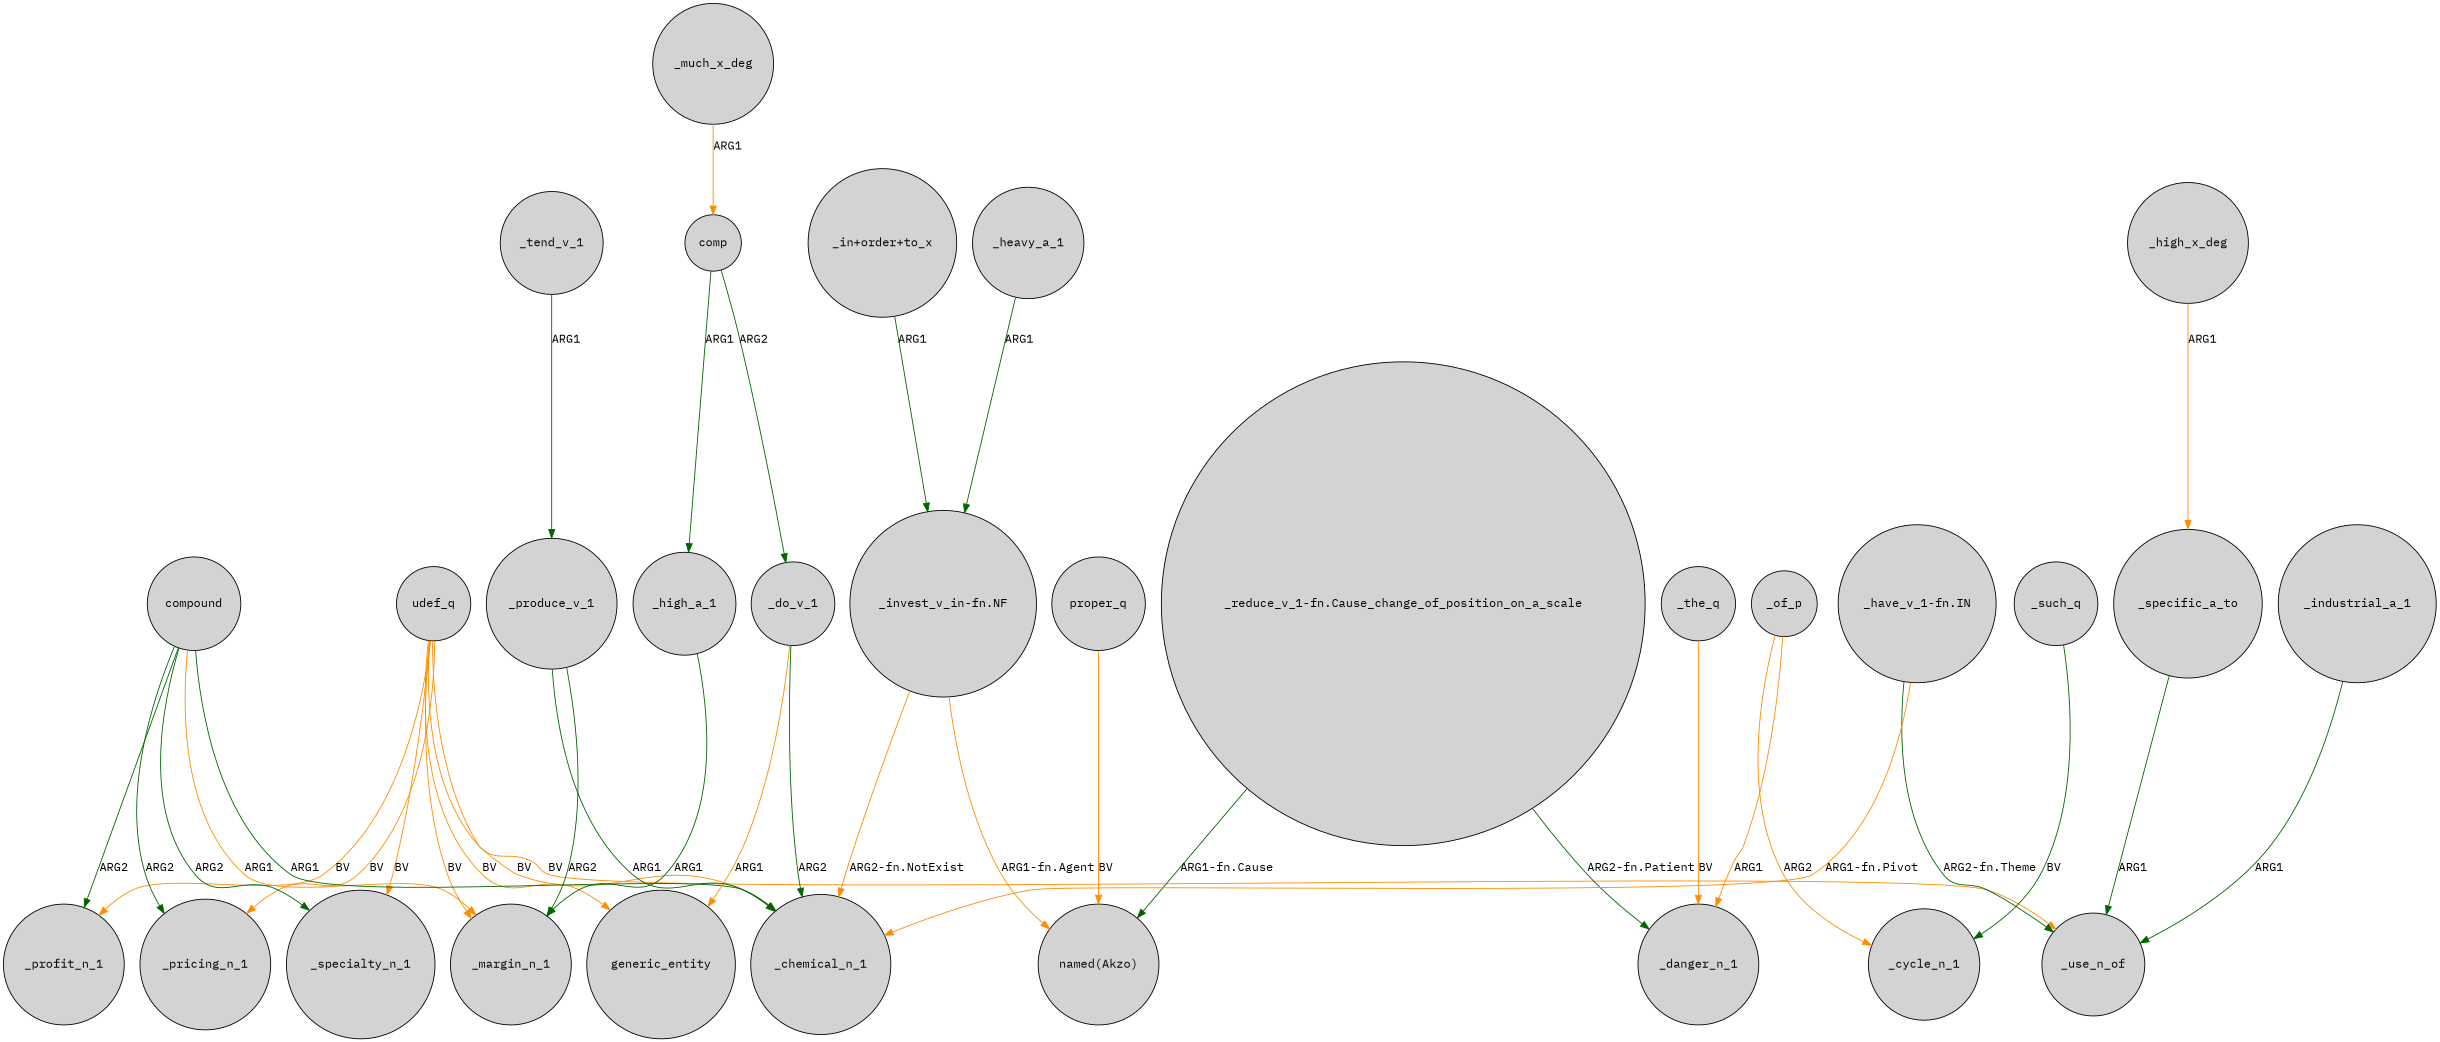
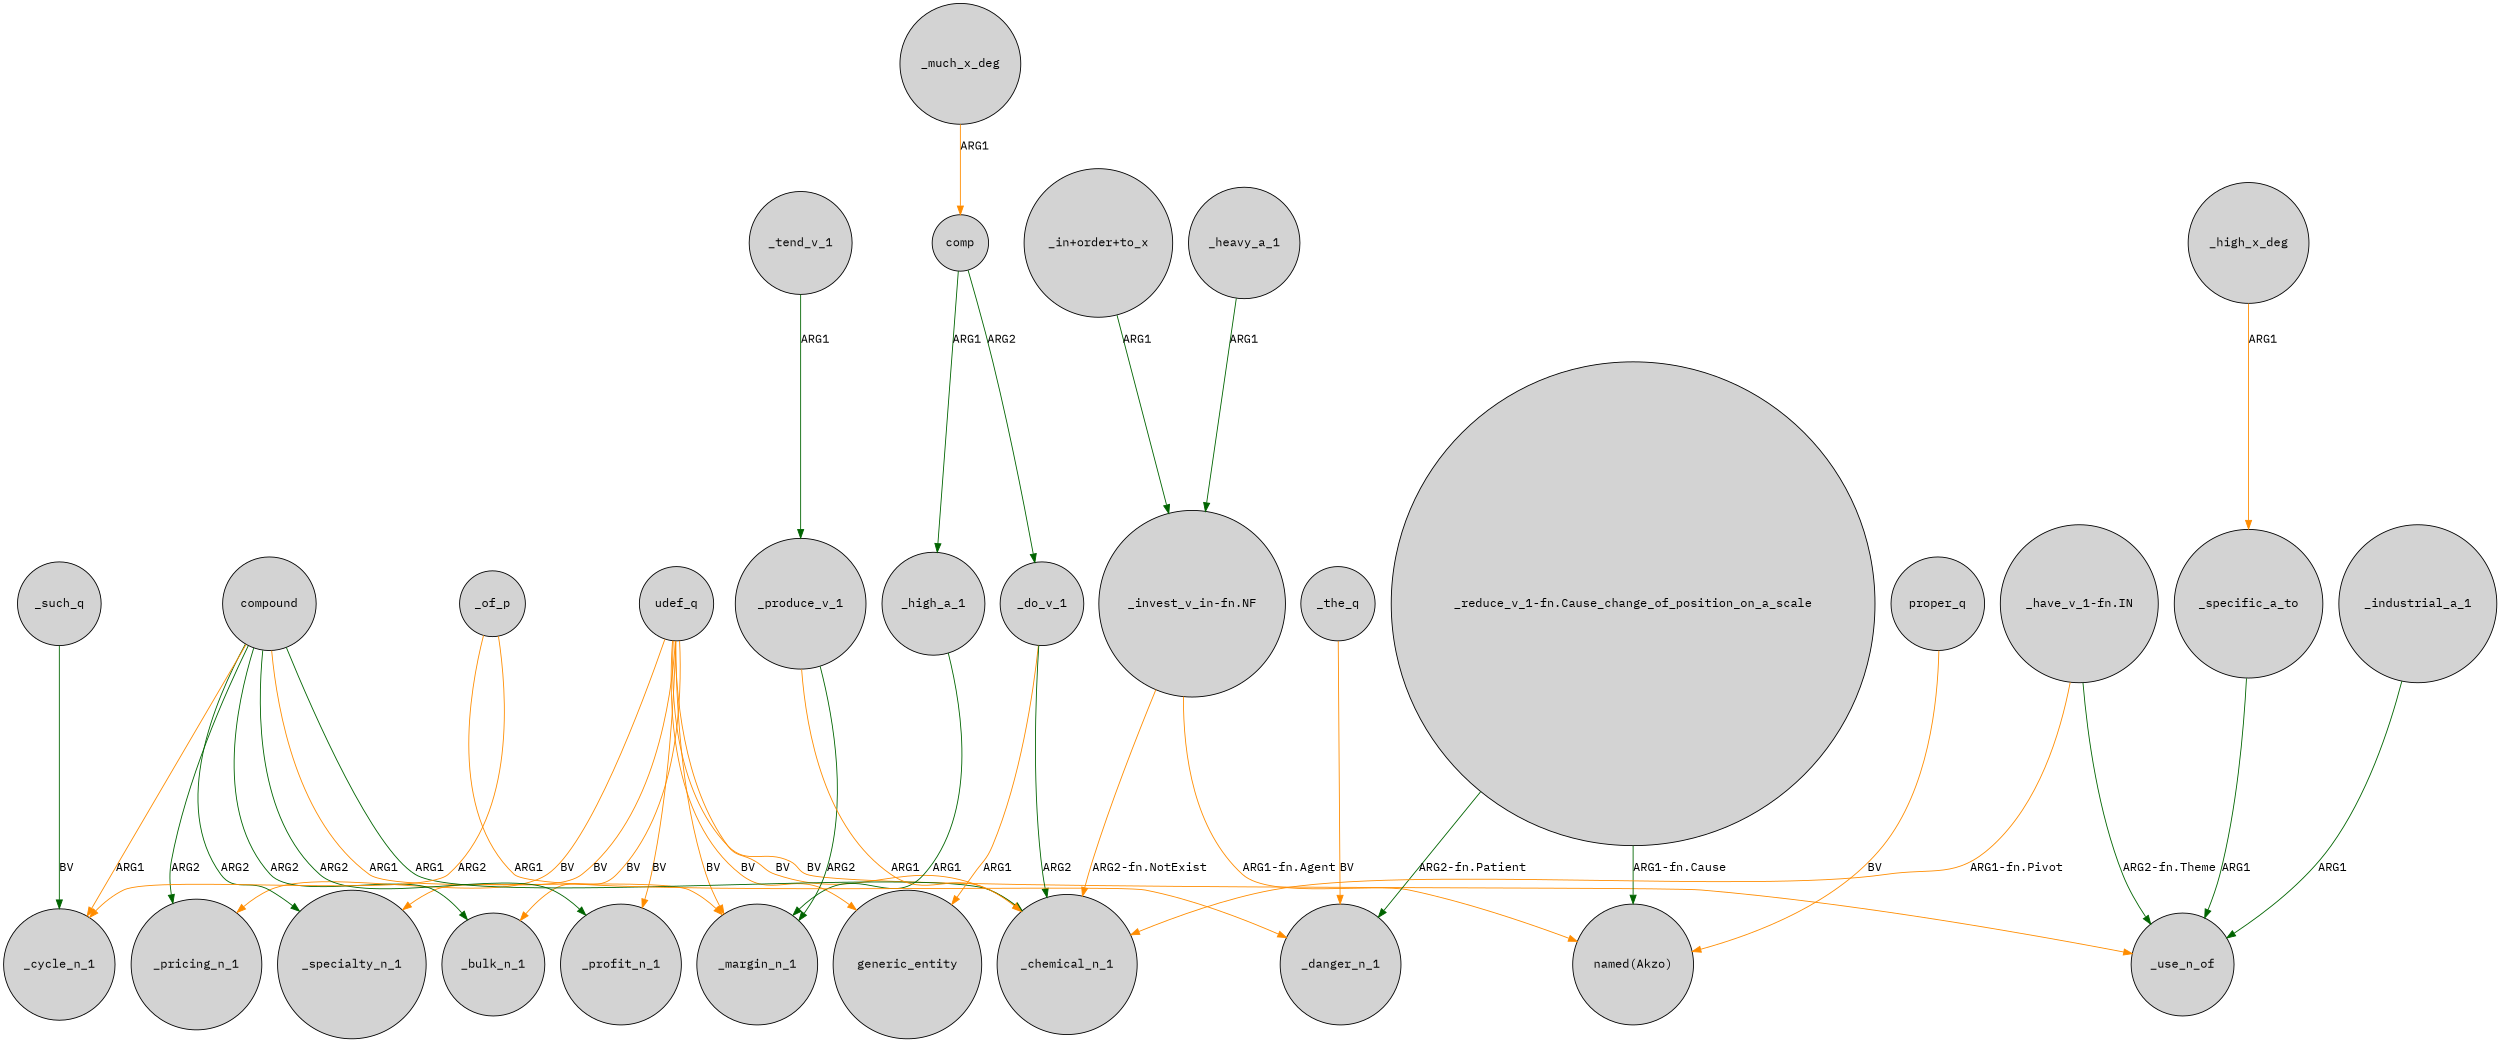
edge "compound" -> "_cycle_n_1": added, label "ARG1"
edge "_produce_v_1" -> "_chemical_n_1": color darkgreen -> darkorange
node "_bulk_n_1": added
